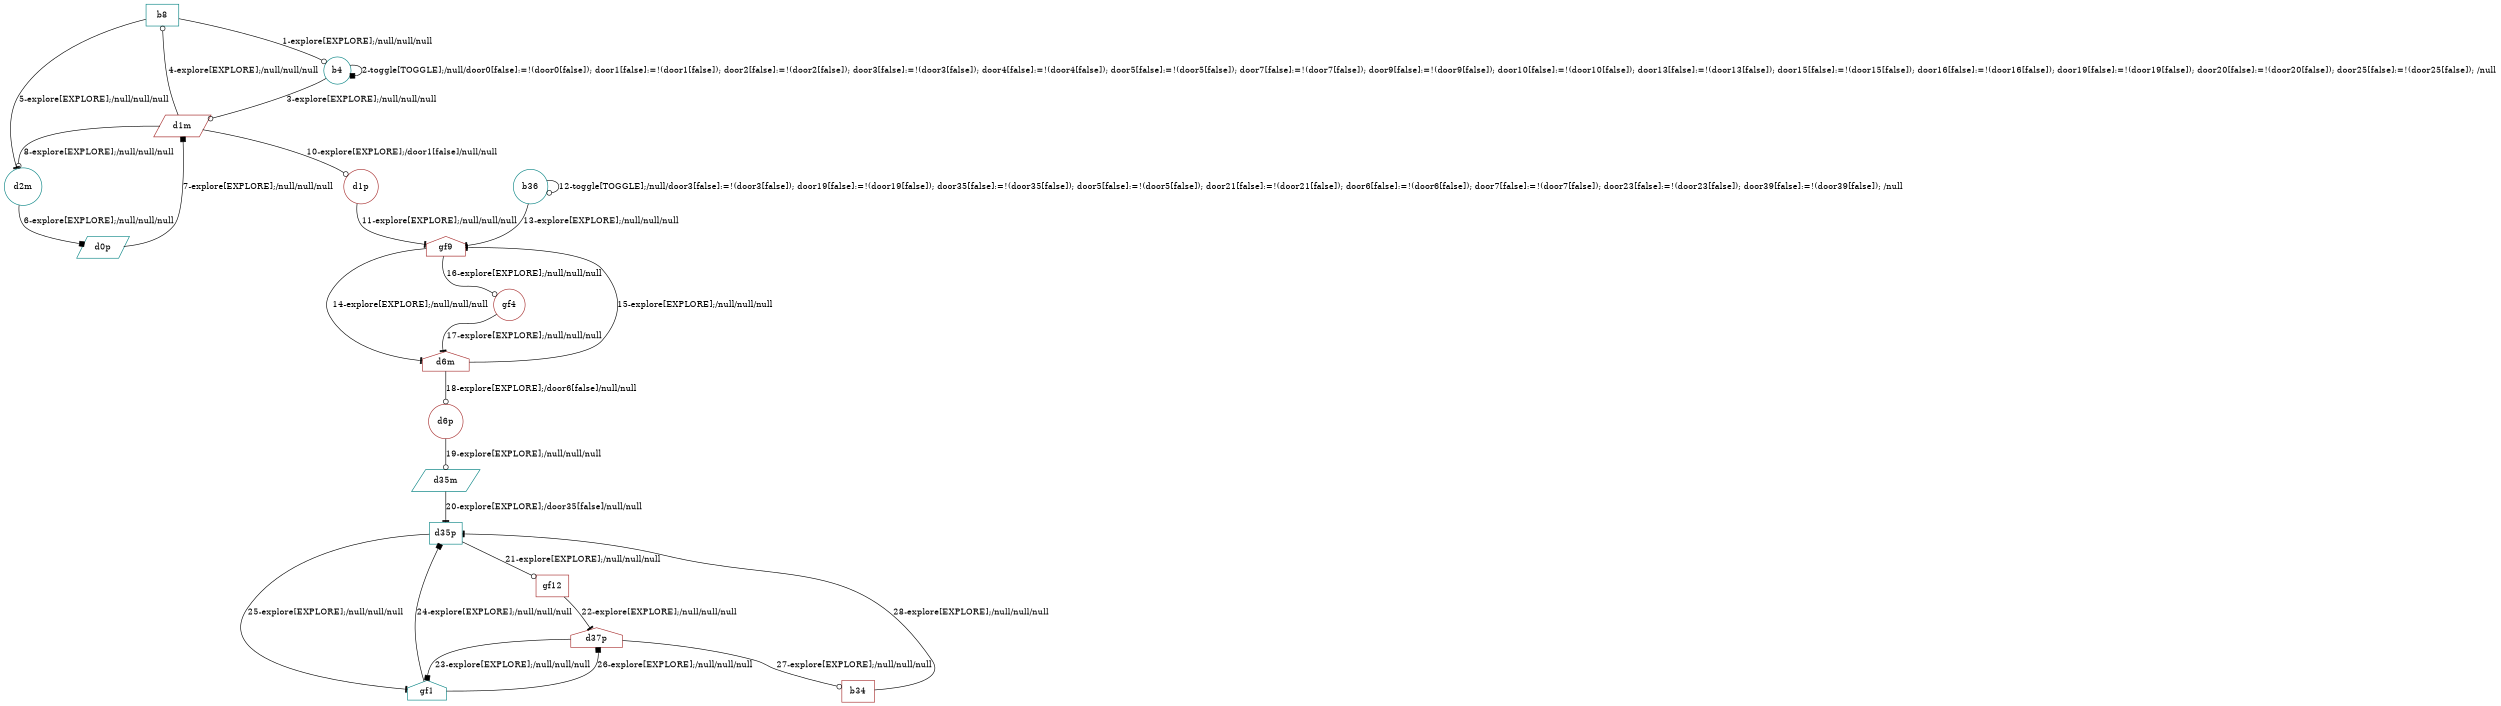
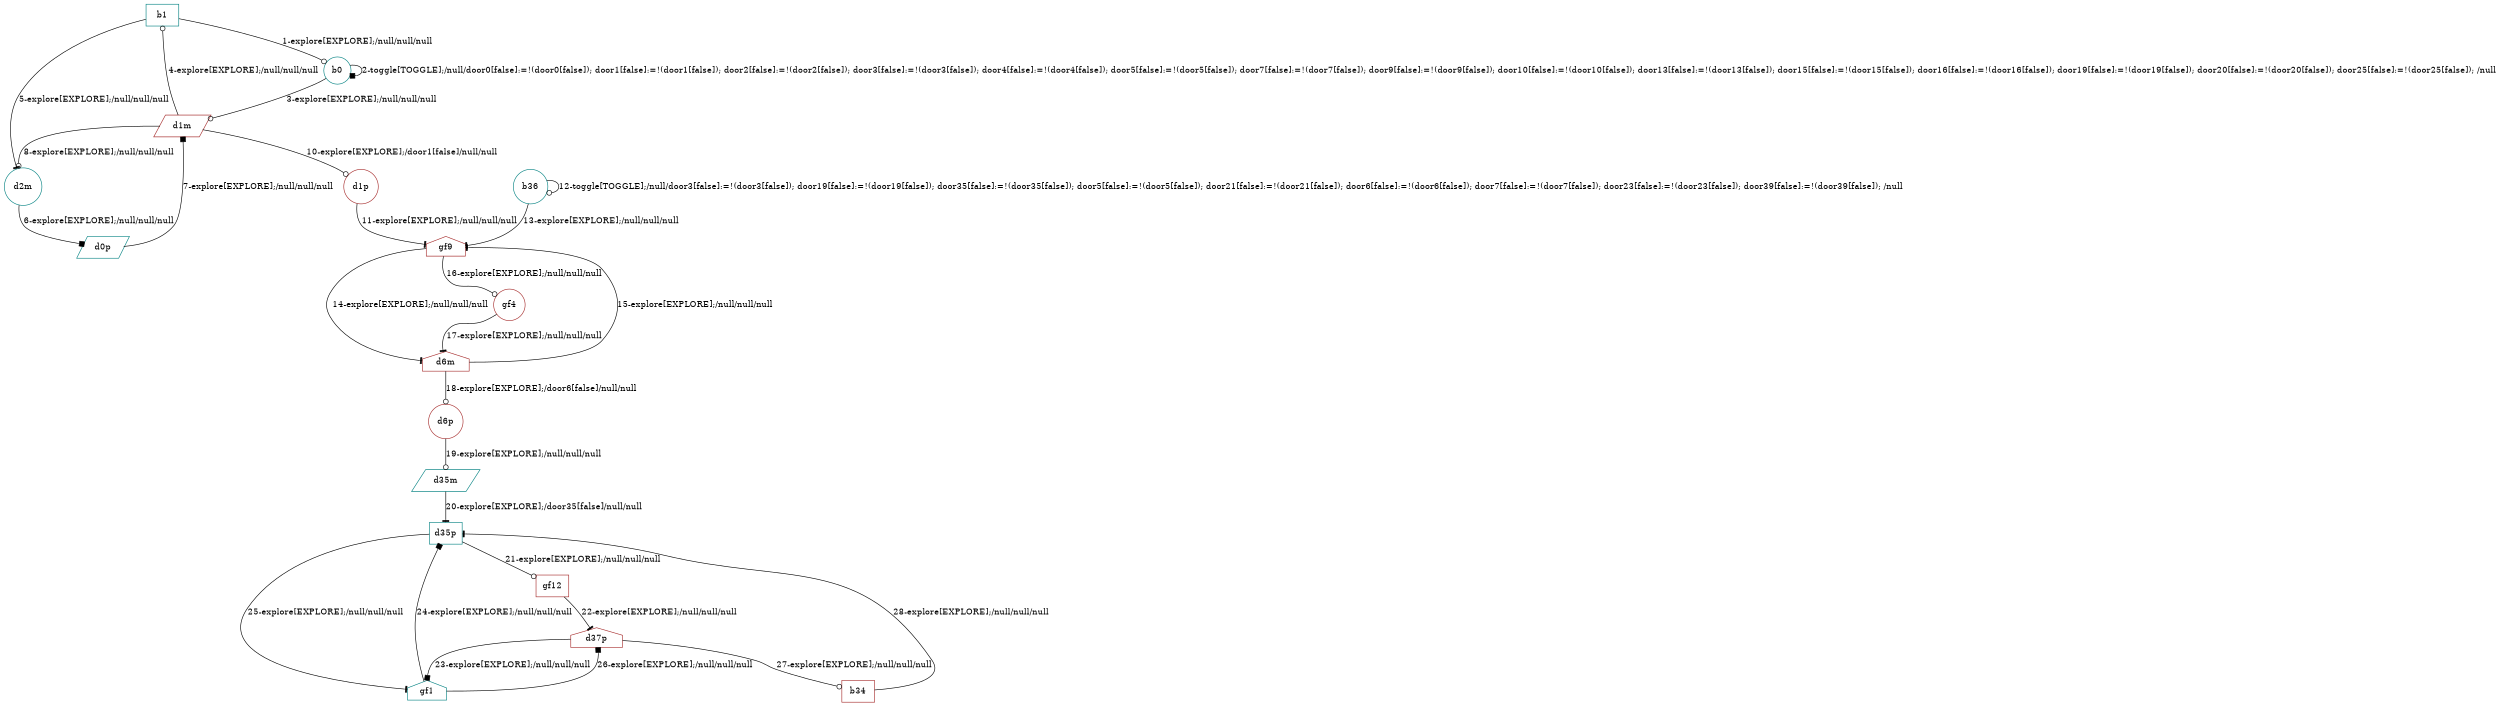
node "b8": label "b8" -> "b1"
node "b4": label "b4" -> "b0"
